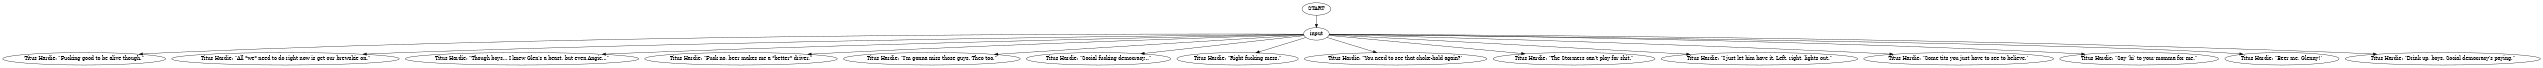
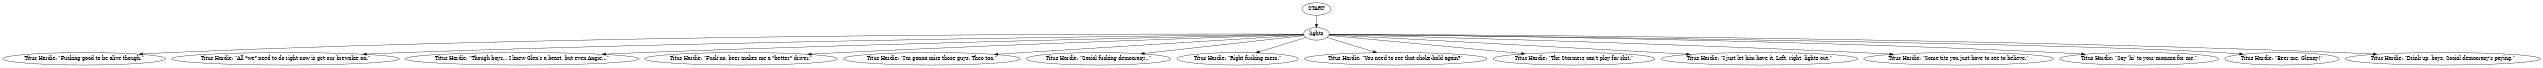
node "input": label "input" -> "lights"
